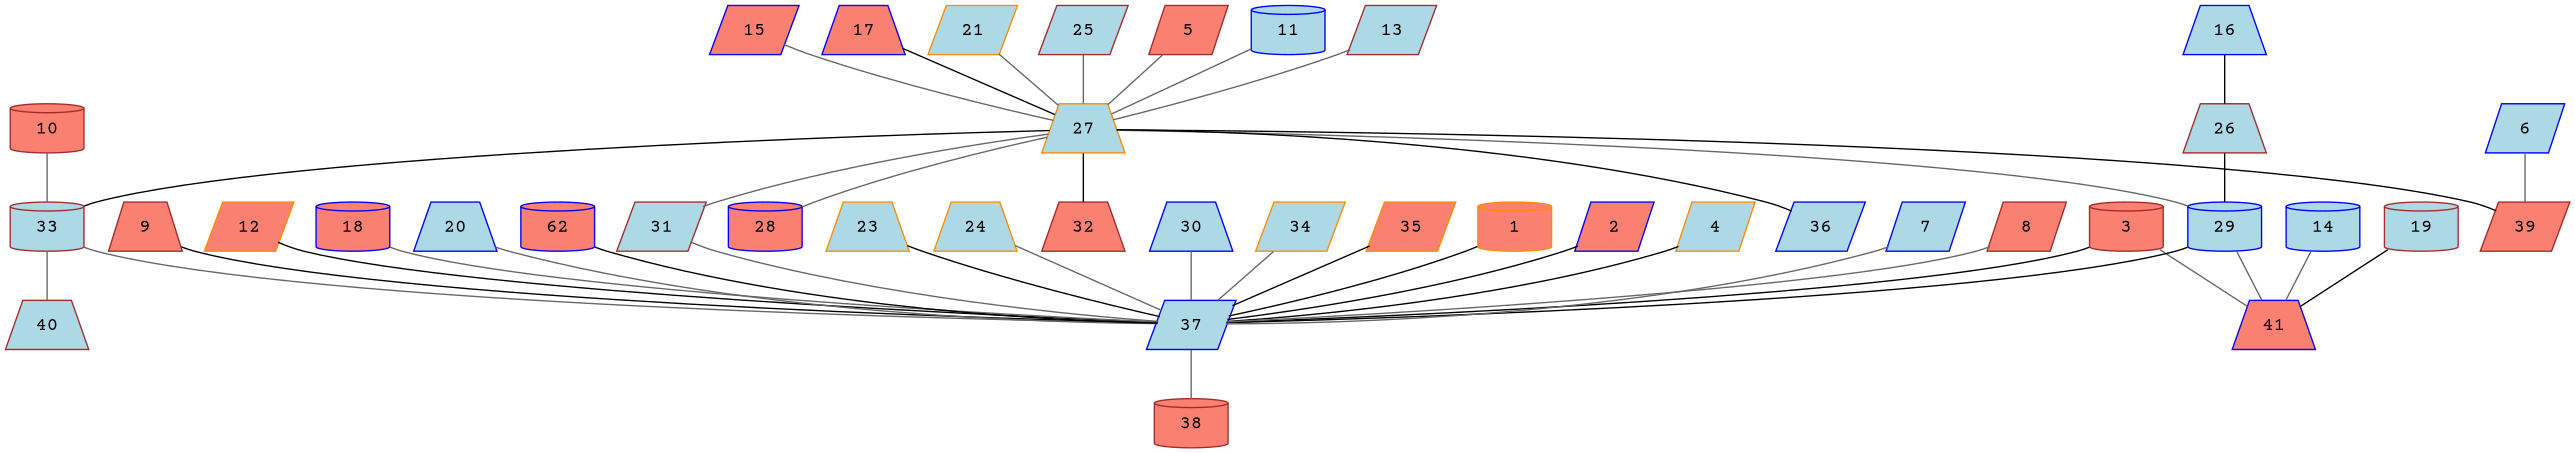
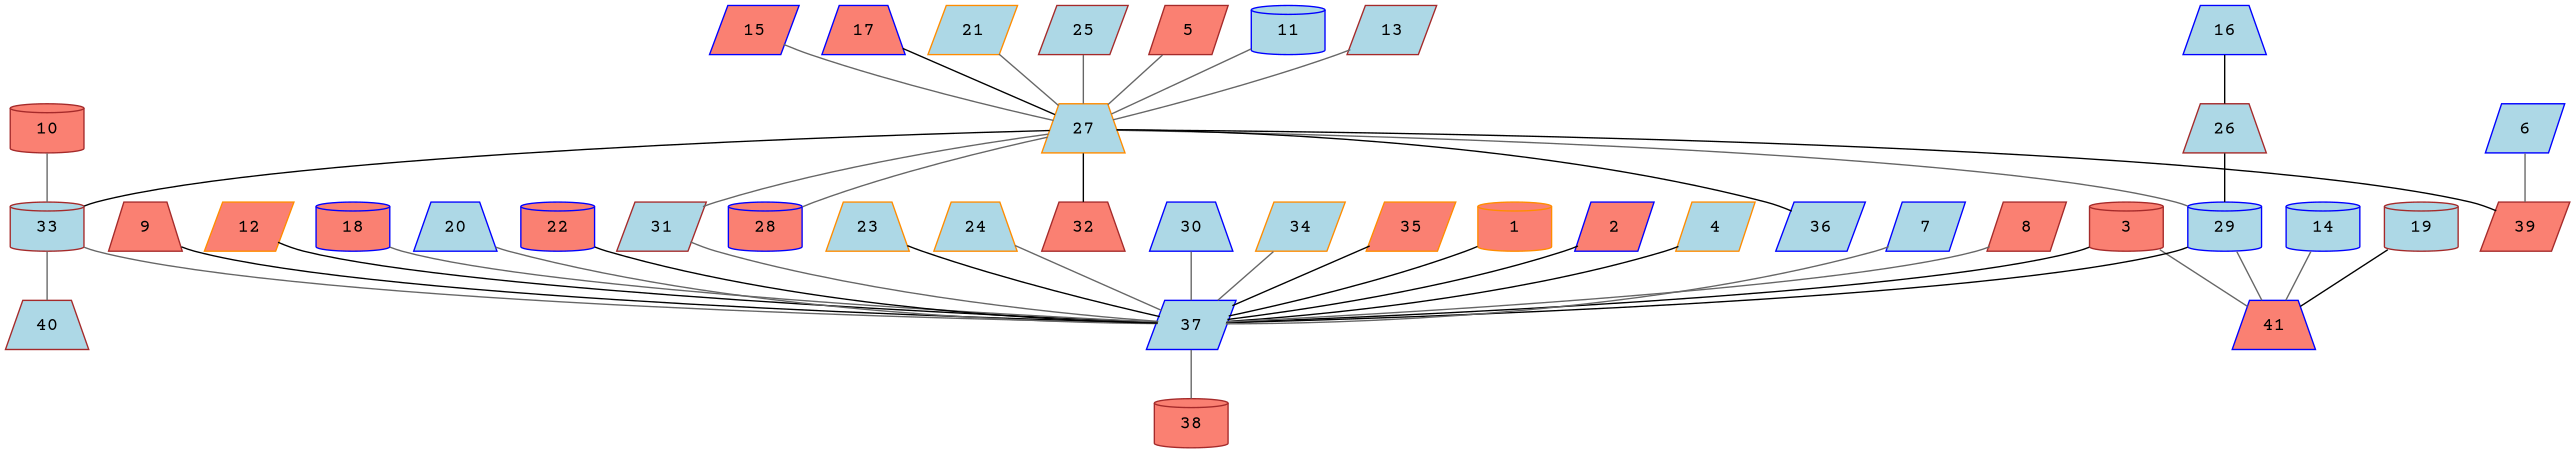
node "62": label "62" -> "22"
